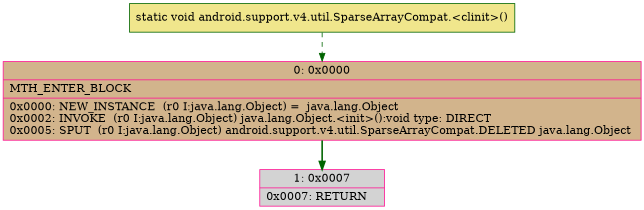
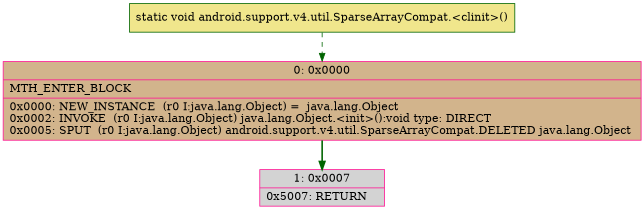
node "1: 0x0007": text "0x0007: RETURN" -> "0x5007: RETURN"
